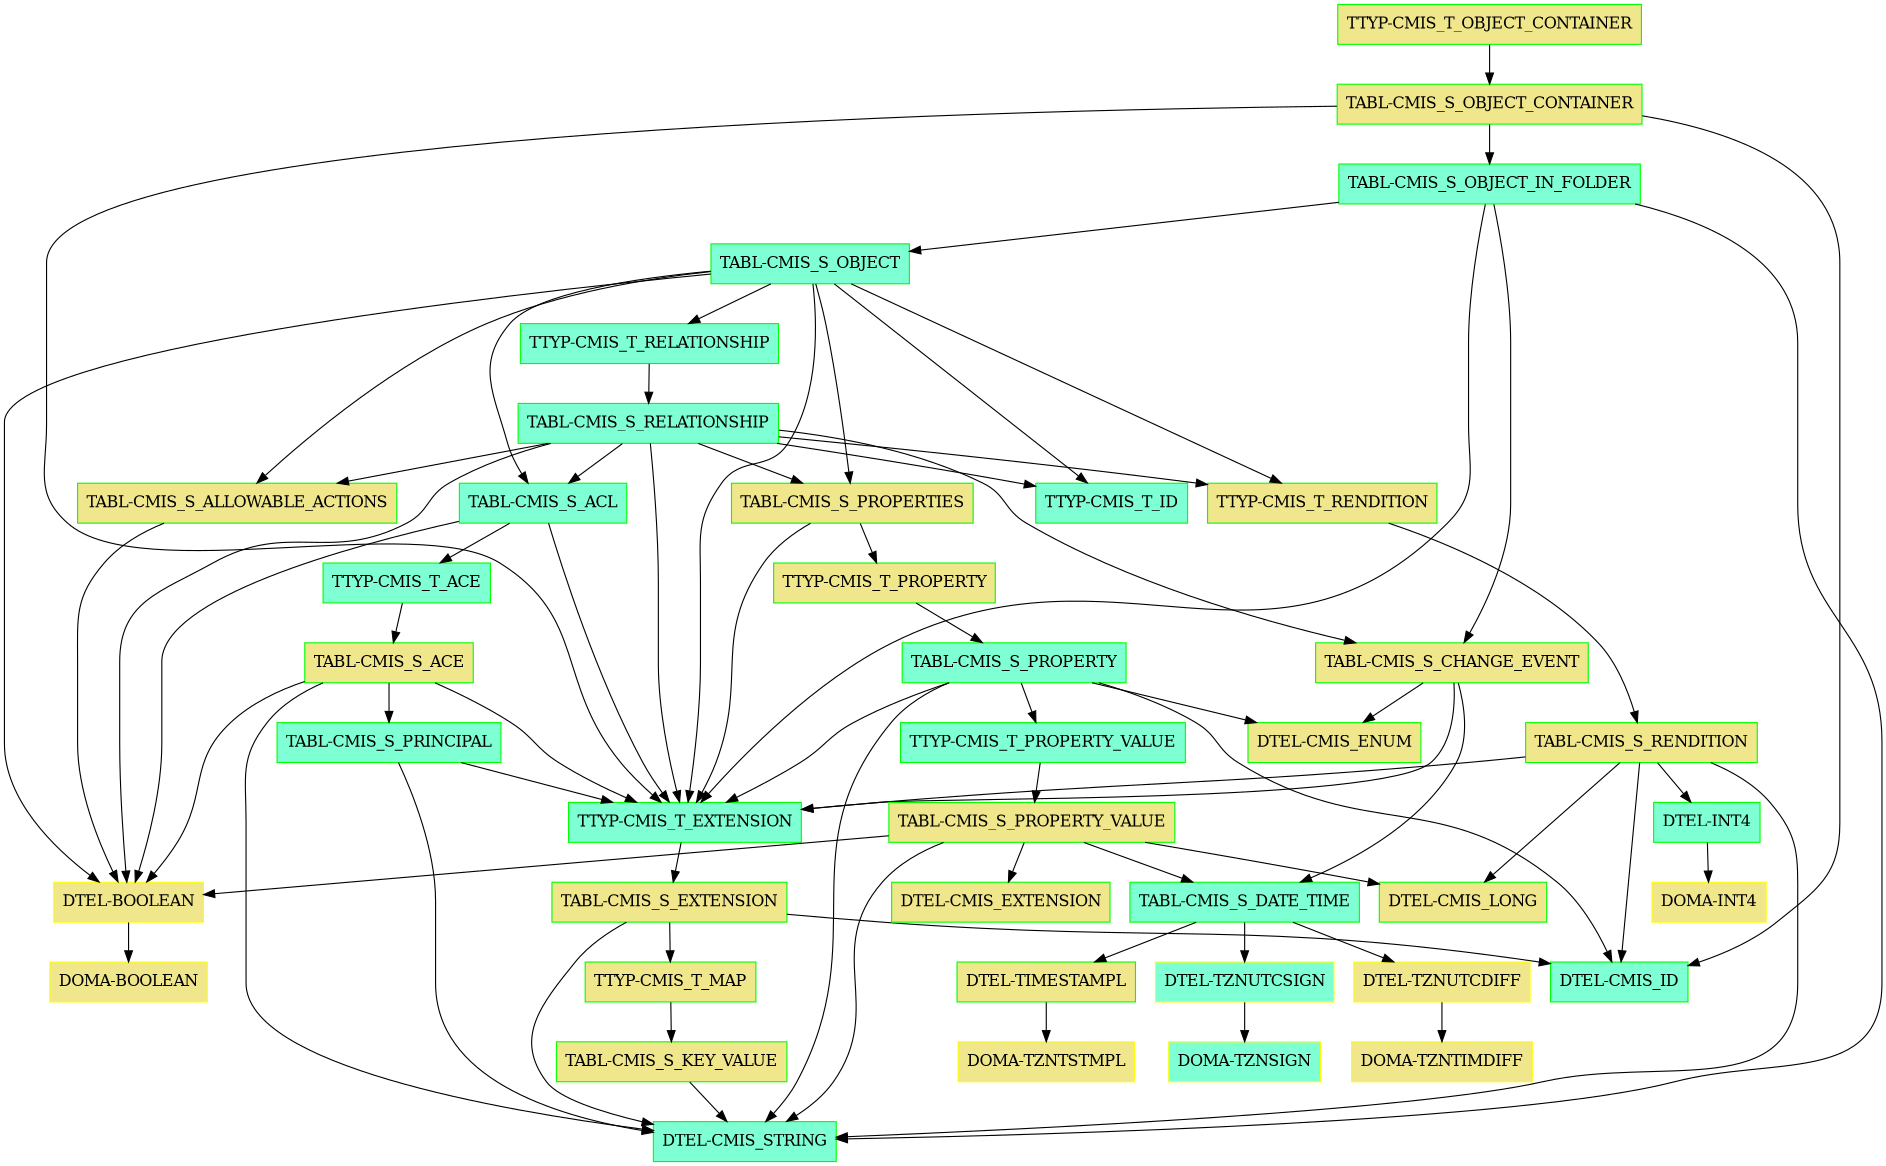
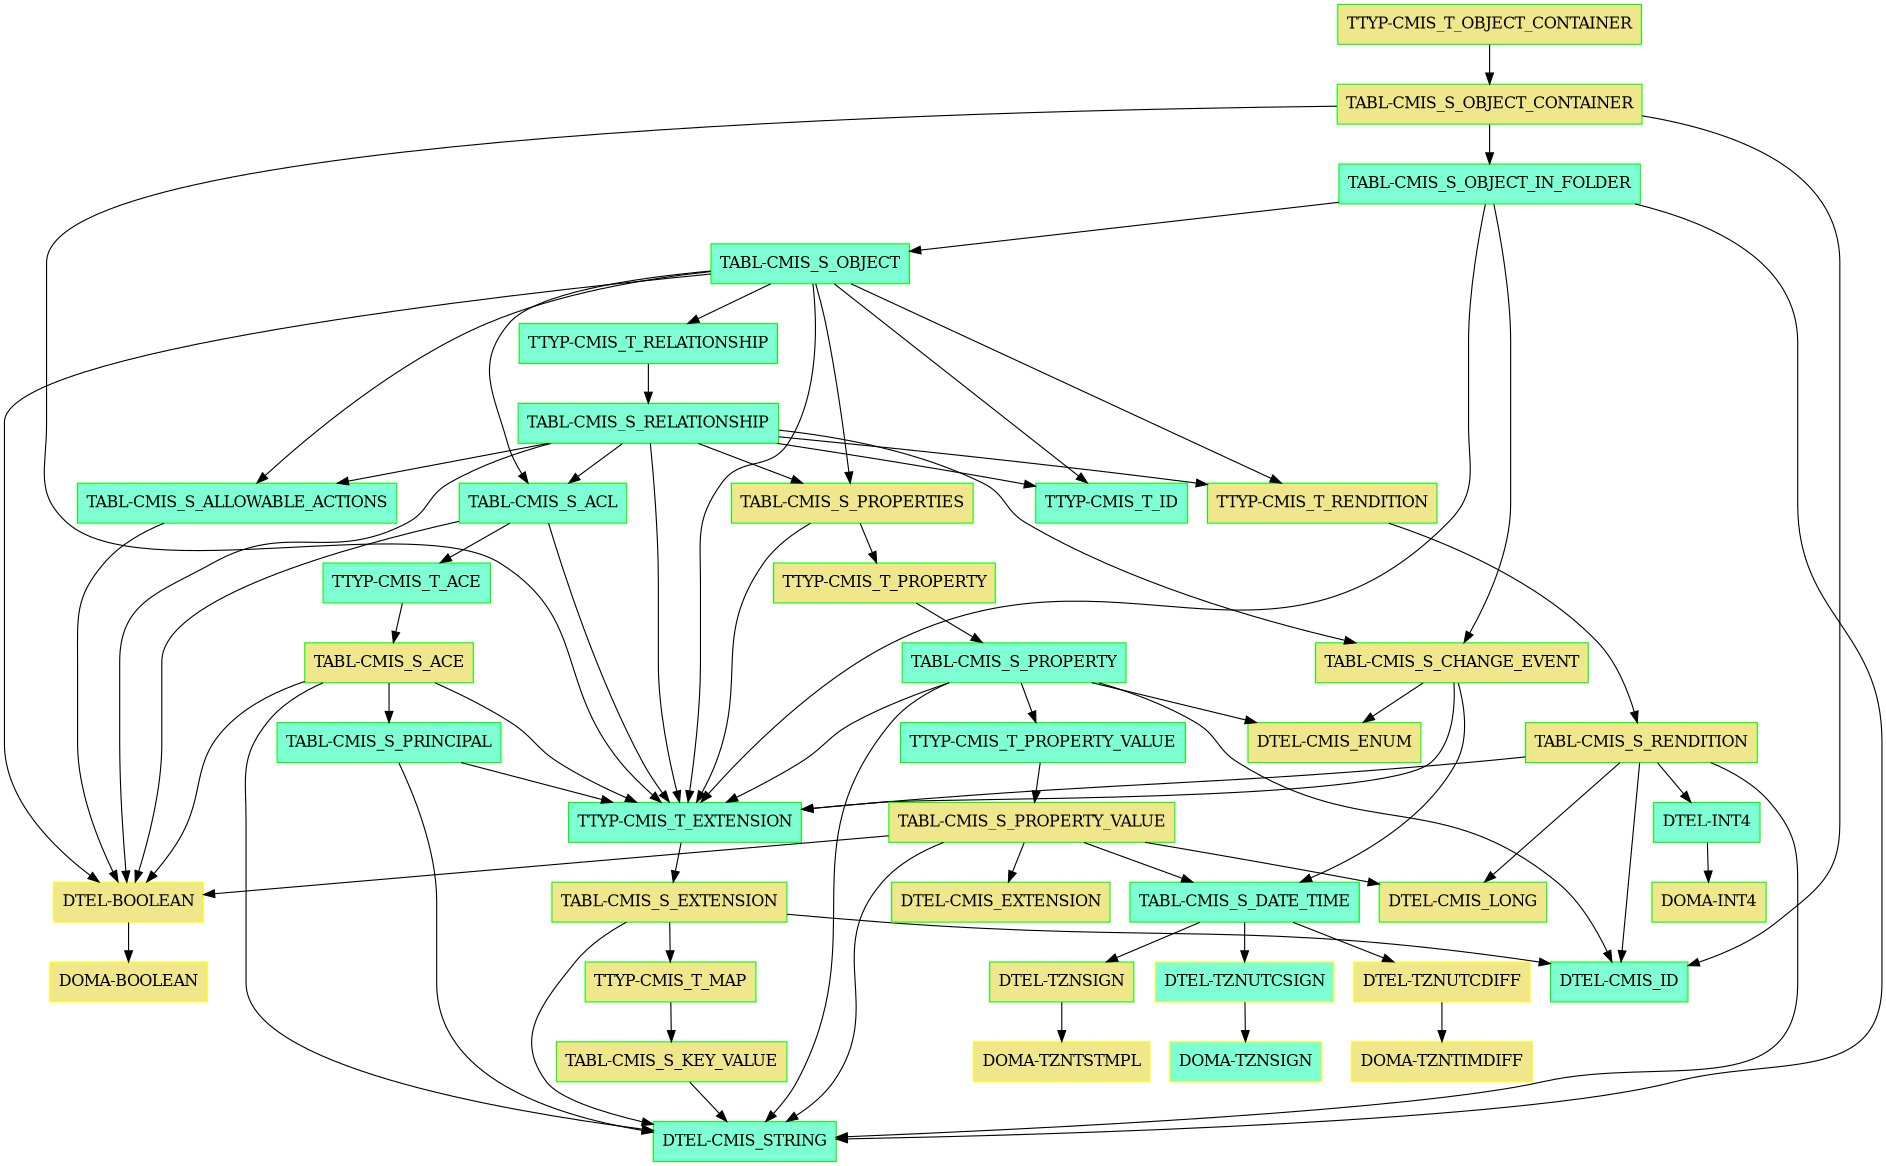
node "TABL-CMIS_S_ALLOWABLE_ACTIONS": fillcolor khaki -> aquamarine
node "DOMA-INT4": color yellow -> green
node "DTEL-TIMESTAMPL": label "DTEL-TIMESTAMPL" -> "DTEL-TZNSIGN"
